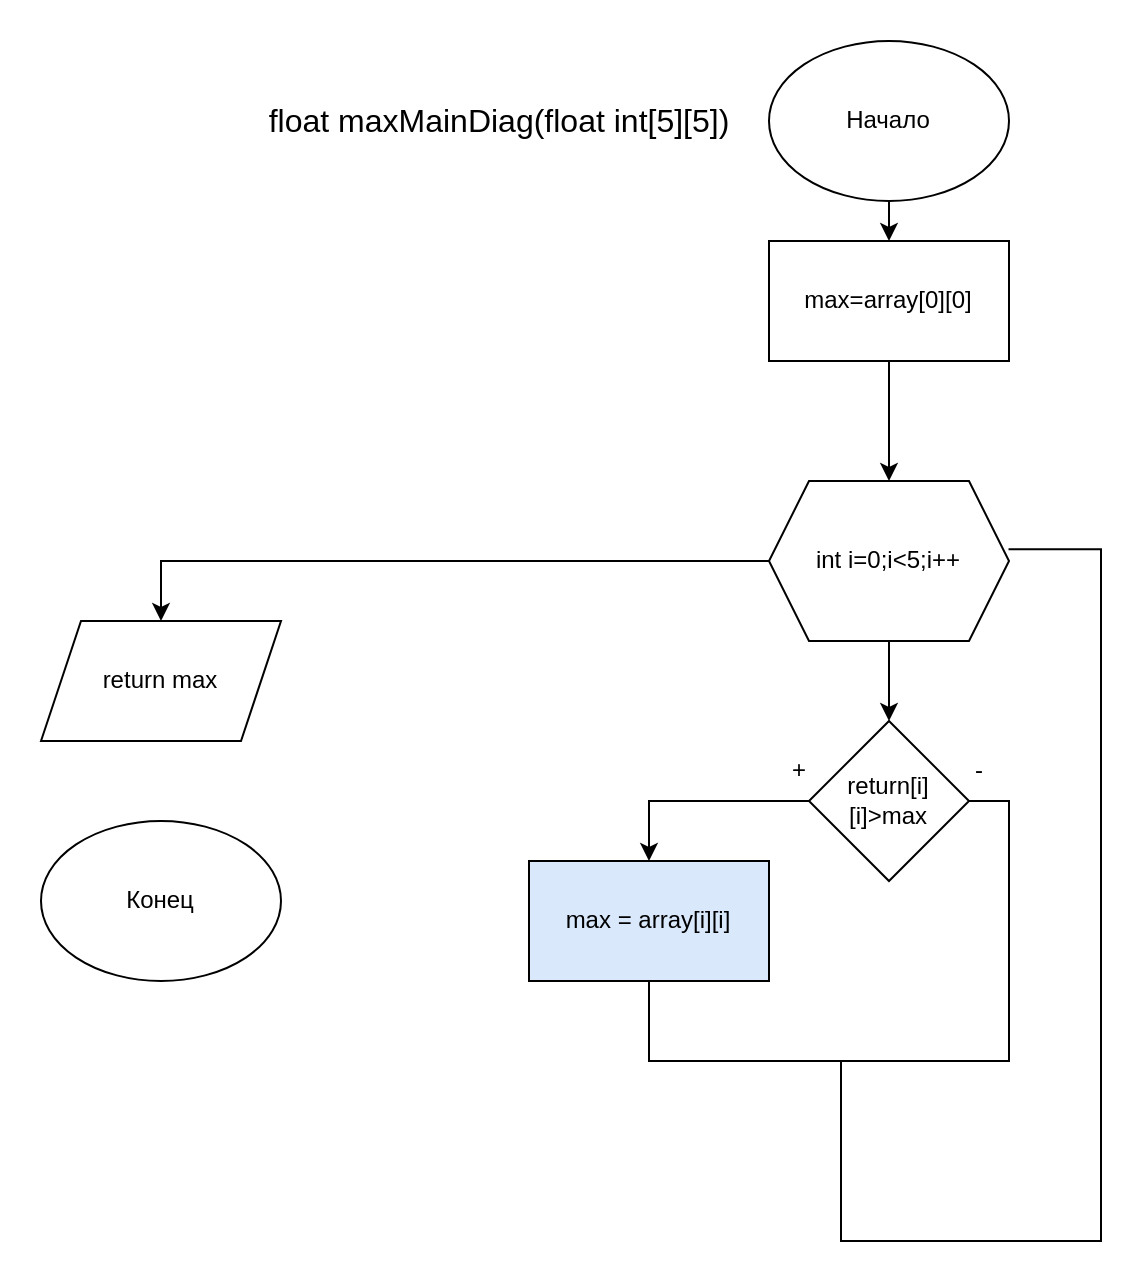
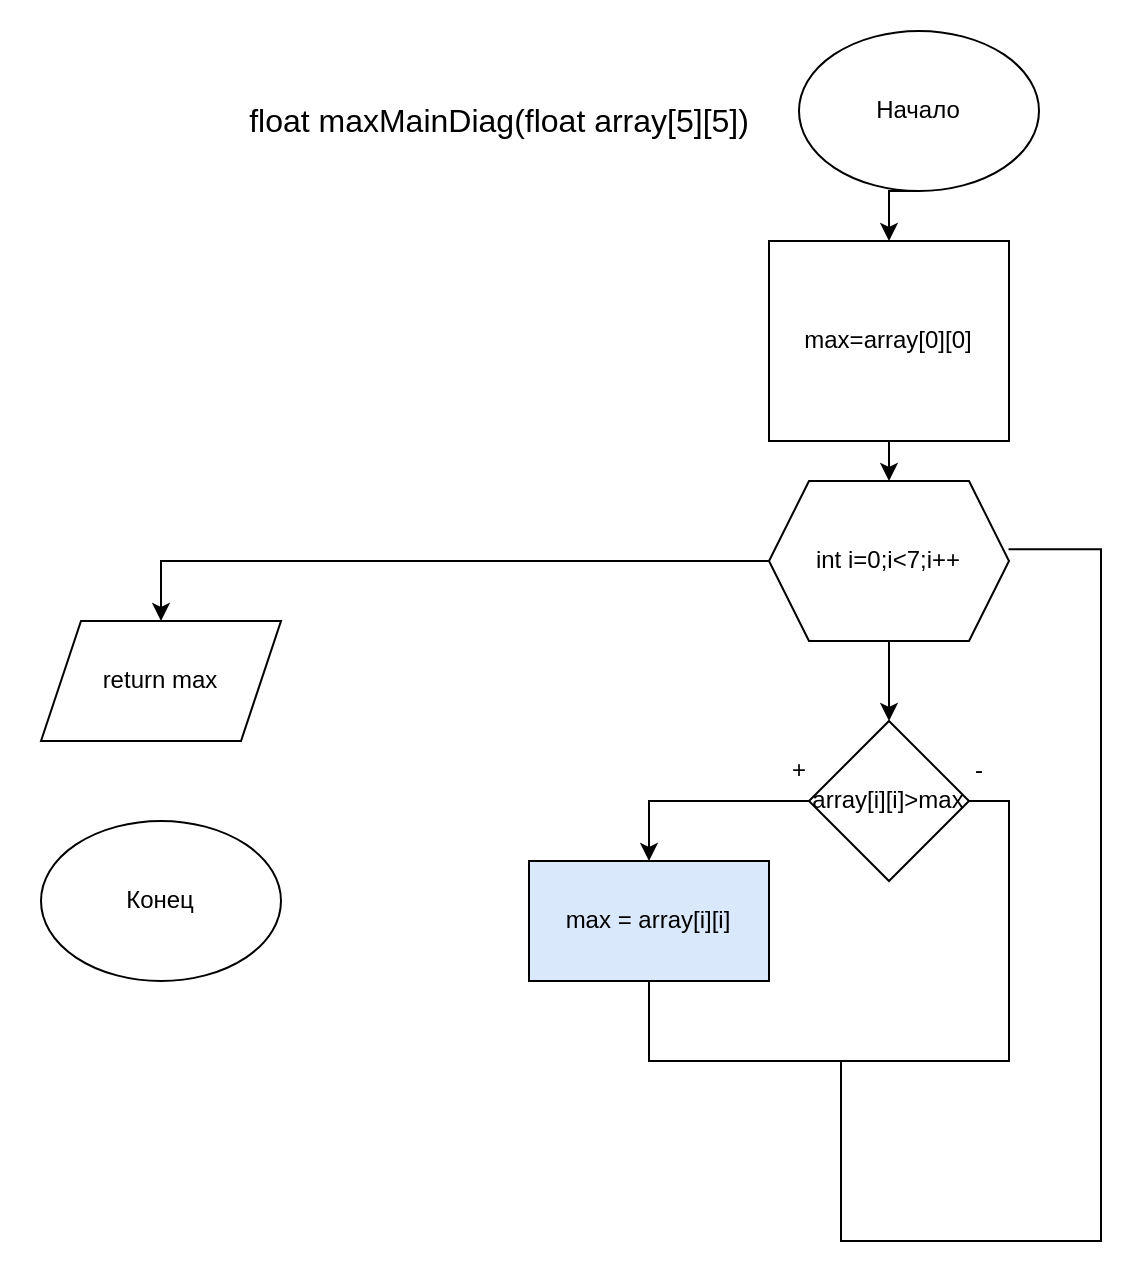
node "float maxMainDiag(float int[5][5])": label "float maxMainDiag(float int[5][5])" -> "float maxMainDiag(float array[5][5])"
node "Начало": moved (889, 121) -> (919, 111)
node "max=array[0][0]": size 240x120 -> 240x200
node "int i=0;i<5;i++": label "int i=0;i<5;i++" -> "int i=0;i<7;i++"
node "return[i][i]>max": label "return[i][i]>max" -> "array[i][i]>max"
